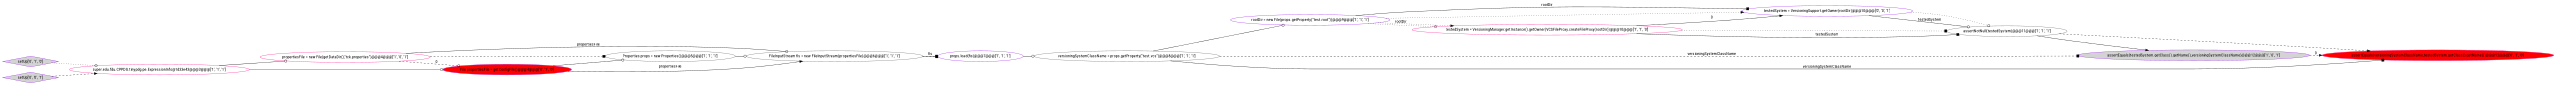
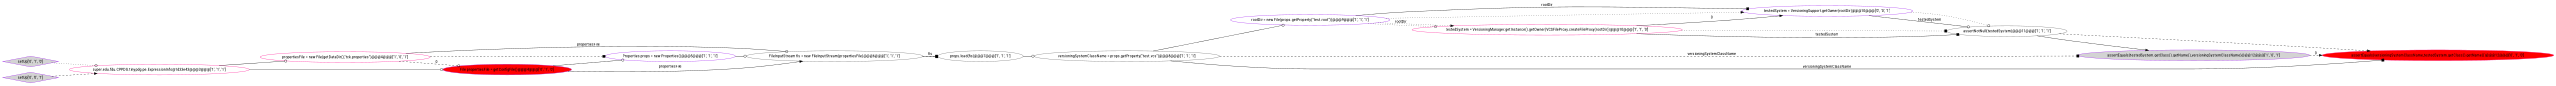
node "Properties props = new Properties()@@@5@@@['1', '1', '1']": color gray40 -> purple
node "props.load(fis)@@@7@@@['1', '1', '1']": color purple -> gray40
